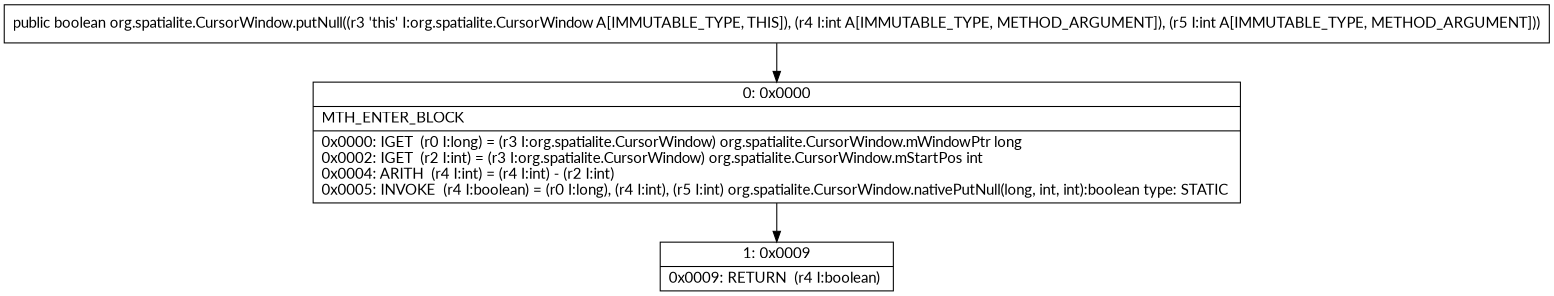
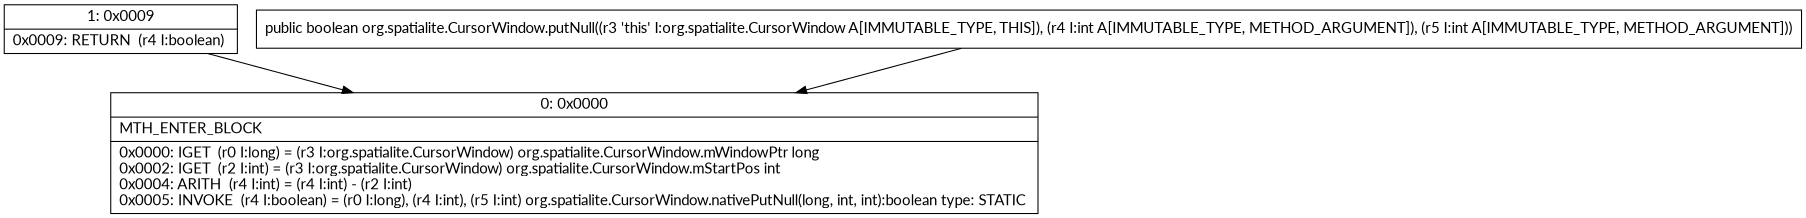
edge "0: 0x0000" -> "1: 0x0009": reversed
